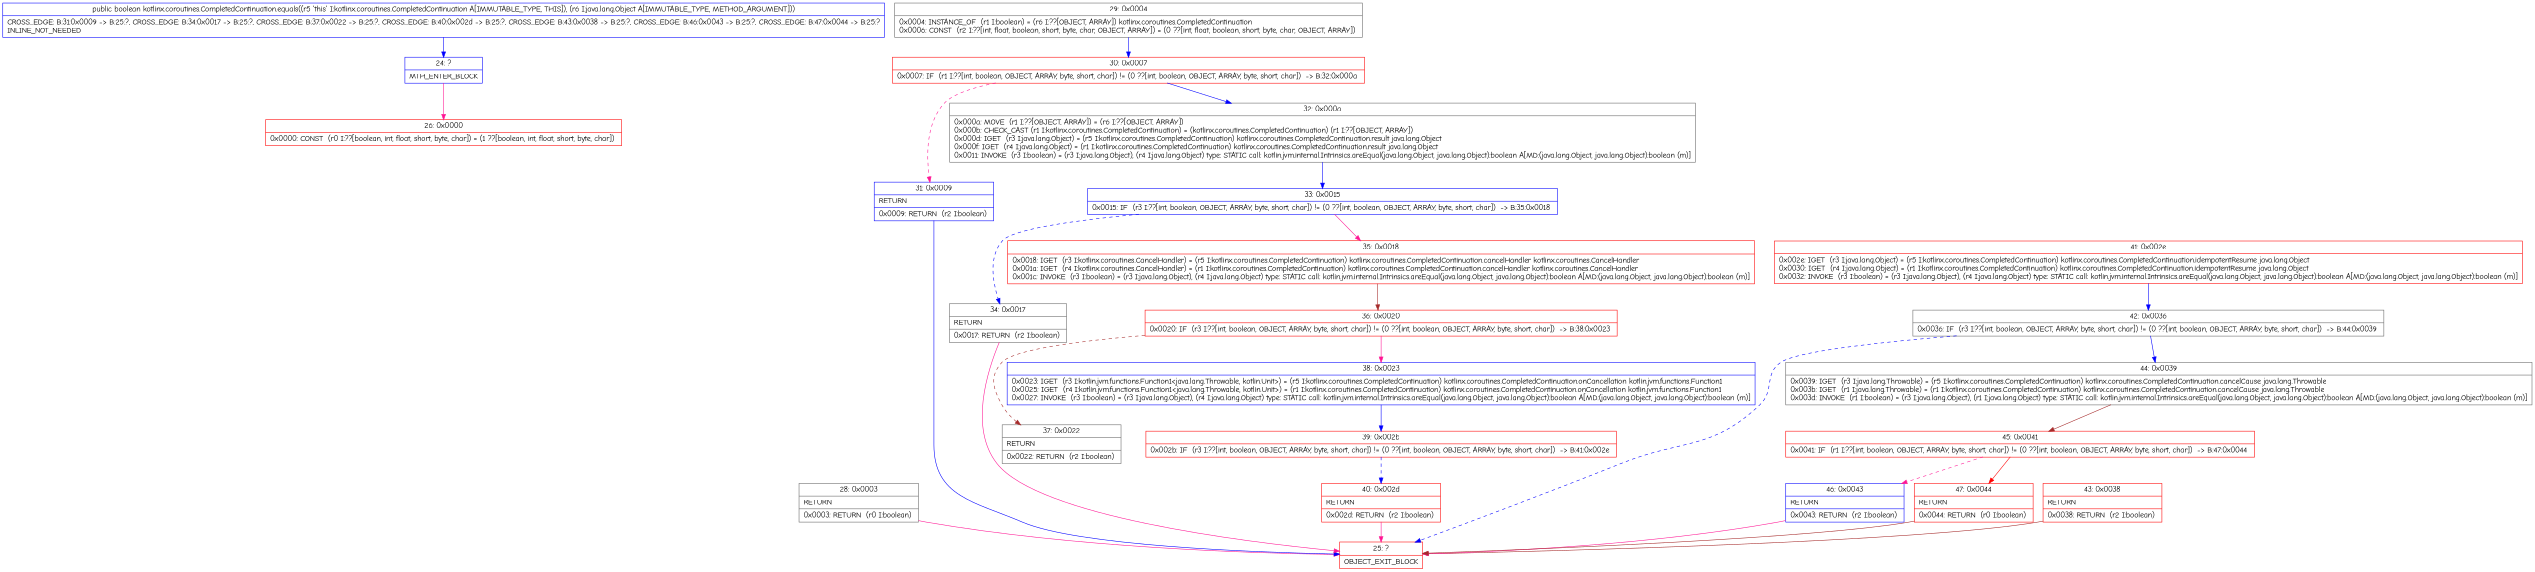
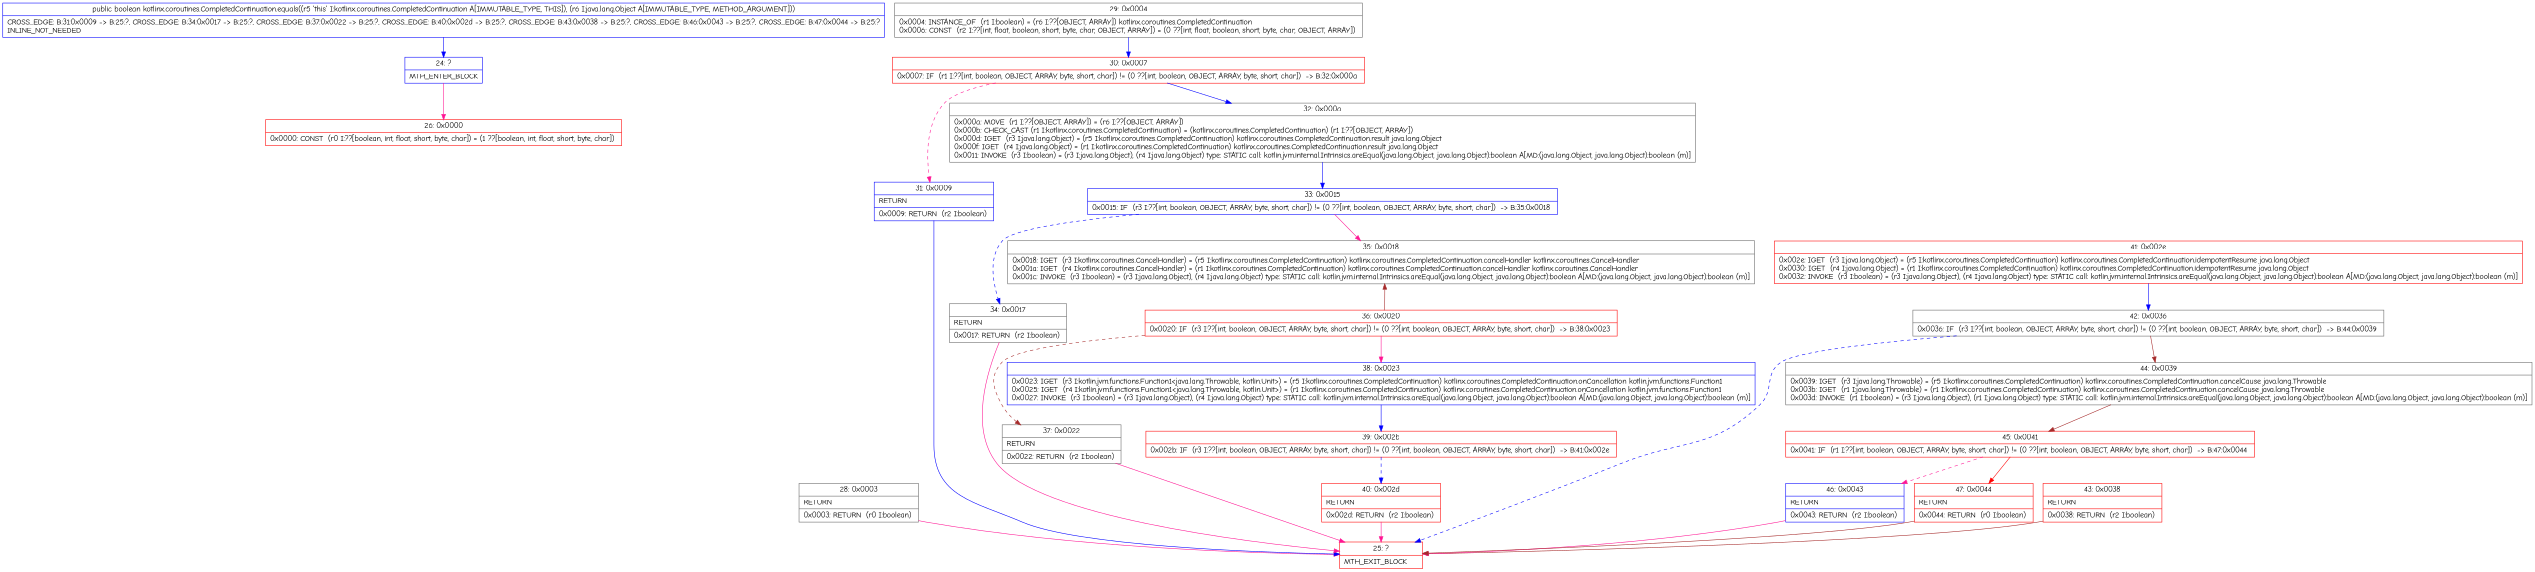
node "35: 0x0018": color red -> gray40
edge "35: 0x0018" -> "36: 0x0020": reversed
edge "42: 0x0036" -> "44: 0x0039": color blue -> brown
edge "37: 0x0022" -> "25: ?": added
node "25: ?": text "OBJECT_EXIT_BLOCK" -> "MTH_EXIT_BLOCK"
